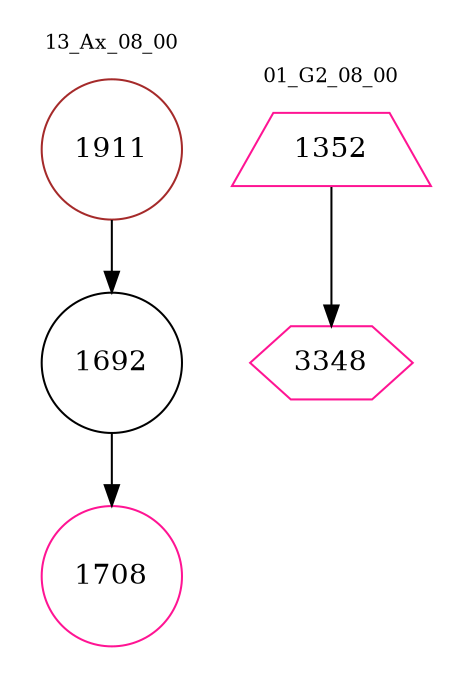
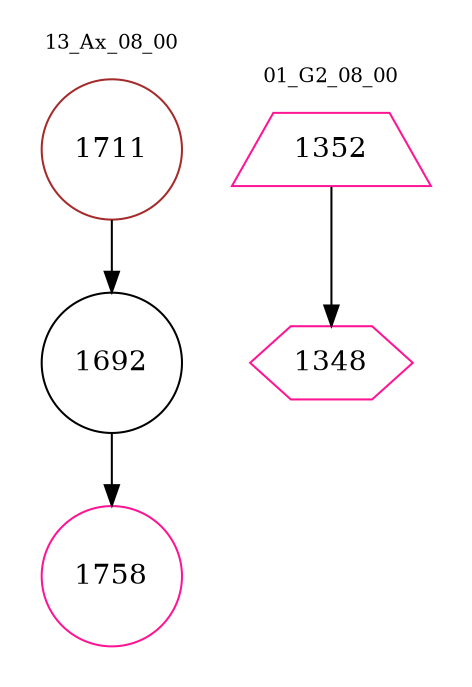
node "1911": label "1911" -> "1711"
node "3348": label "3348" -> "1348"
node "1708": label "1708" -> "1758"
